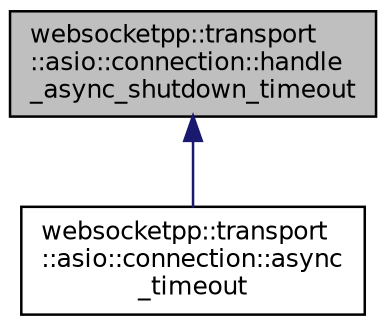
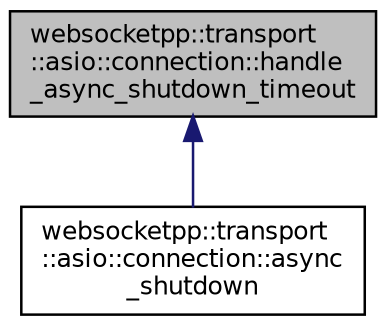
node "websocketpp::transport ::asio::connection::async _timeout": label "websocketpp::transport ::asio::connection::async _timeout" -> "websocketpp::transport ::asio::connection::async _shutdown"
